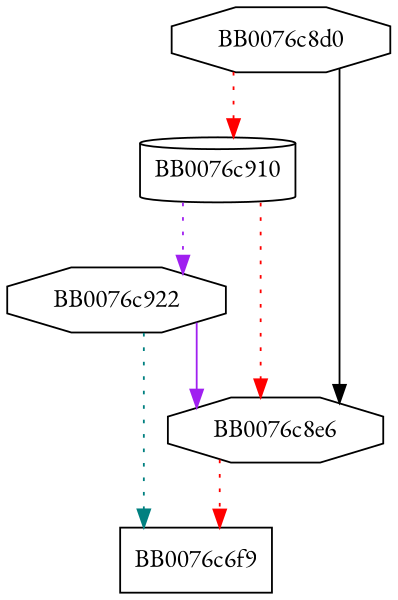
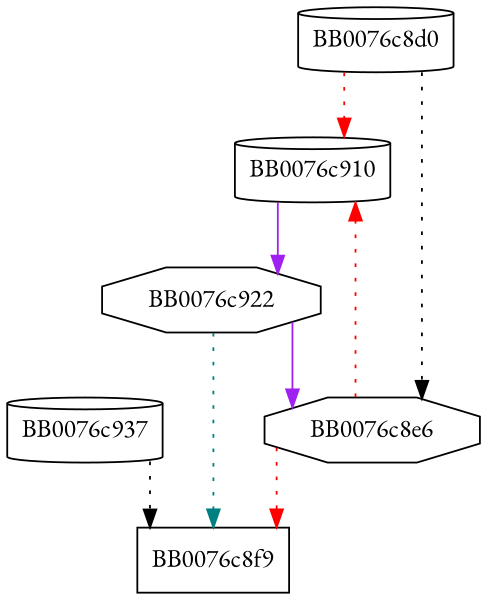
node "BB0076c8d0": shape octagon -> cylinder
edge "BB0076c8d0" -> "BB0076c8e6": style solid -> dotted
edge "BB0076c910" -> "BB0076c922": style dotted -> solid
edge "BB0076c910" -> "BB0076c8e6": reversed
node "BB0076c937": added
node "BB0076c6f9": label "BB0076c6f9" -> "BB0076c8f9"
